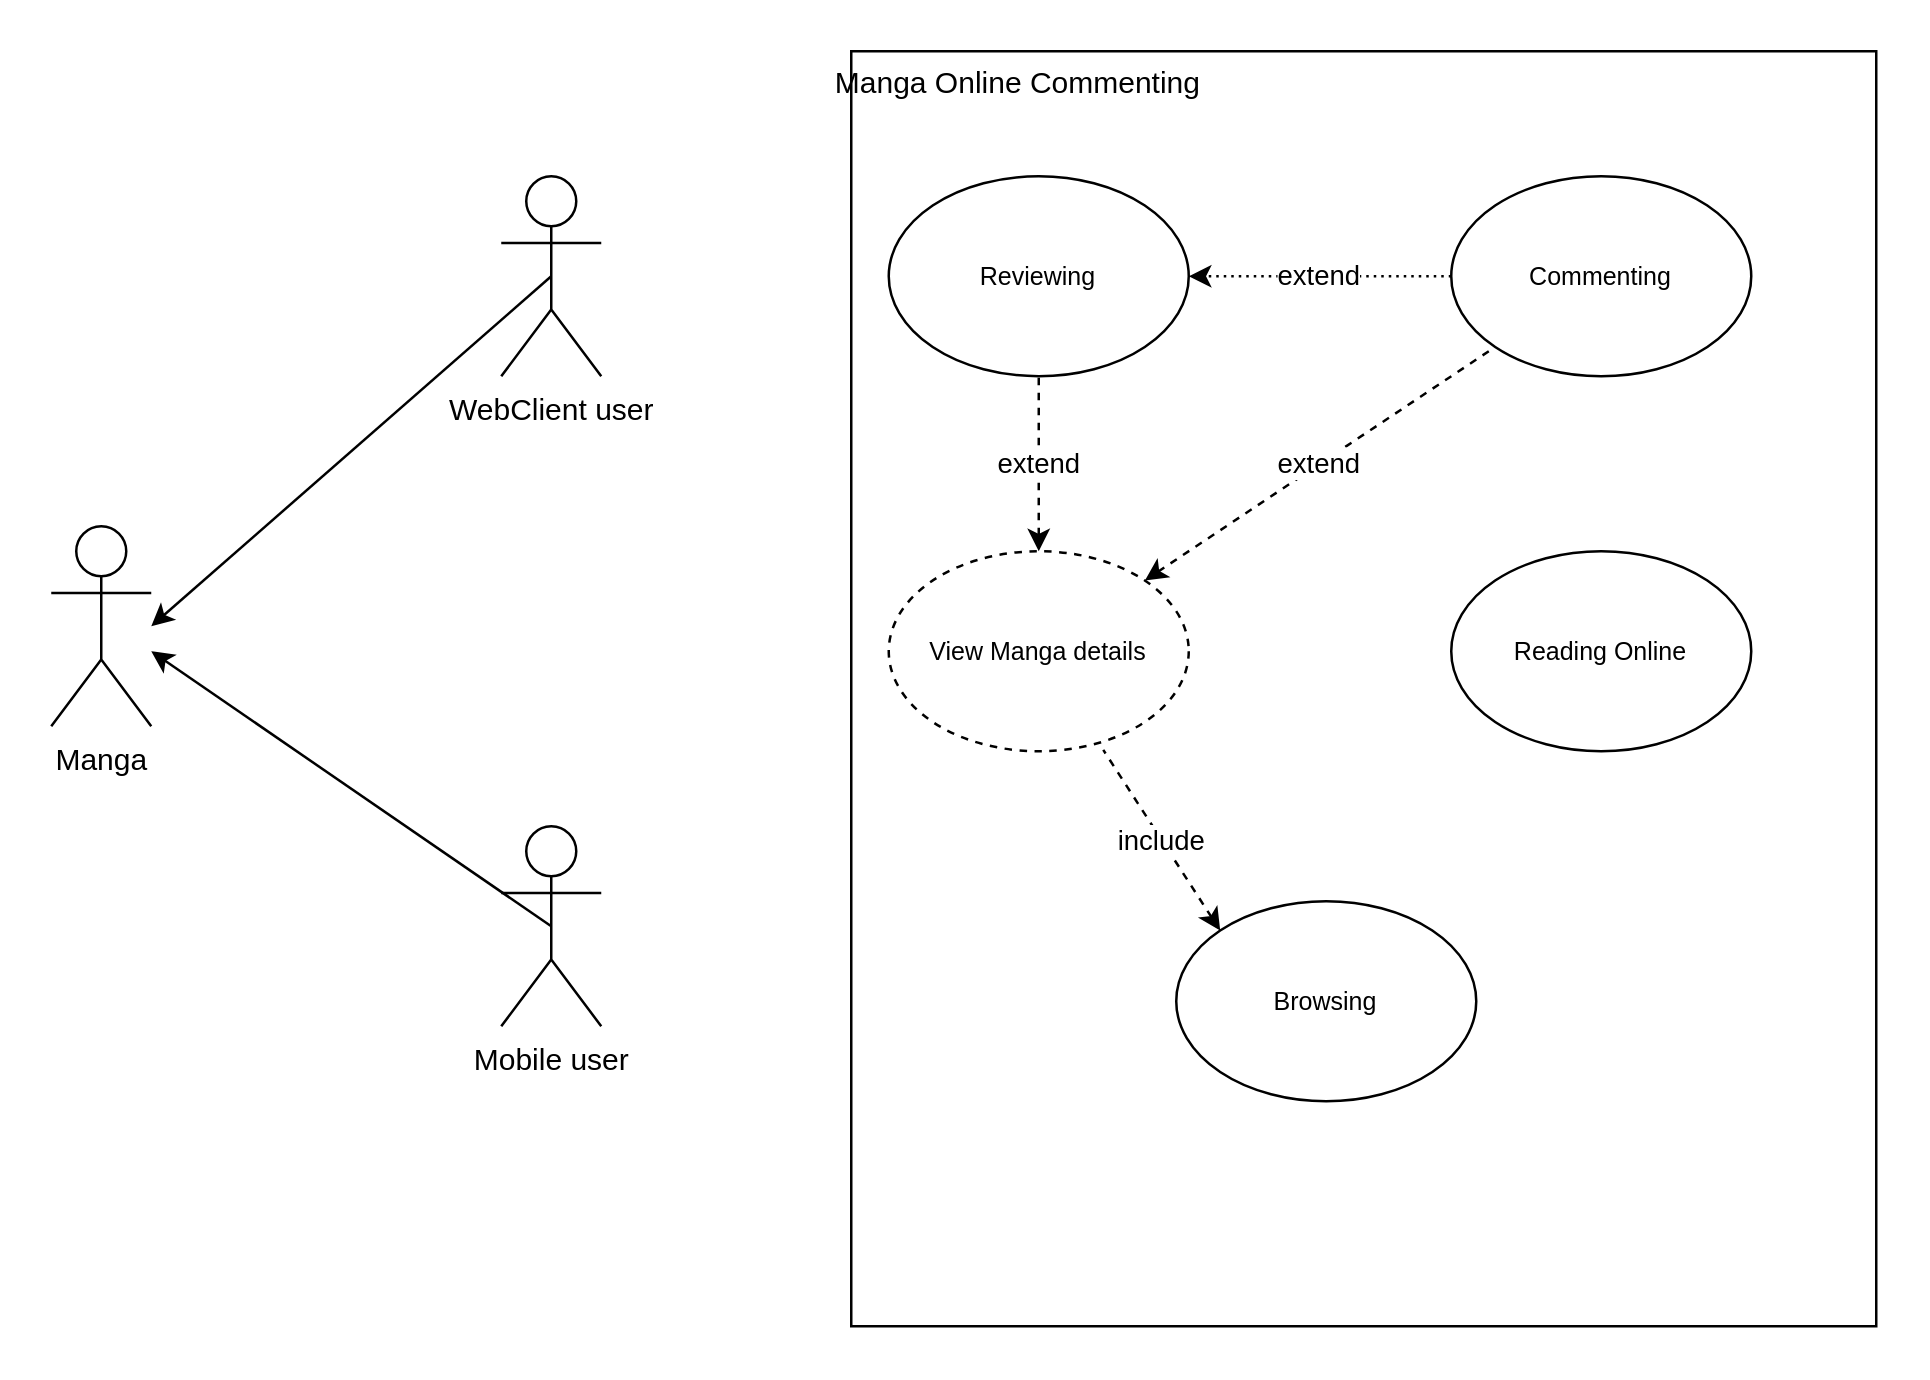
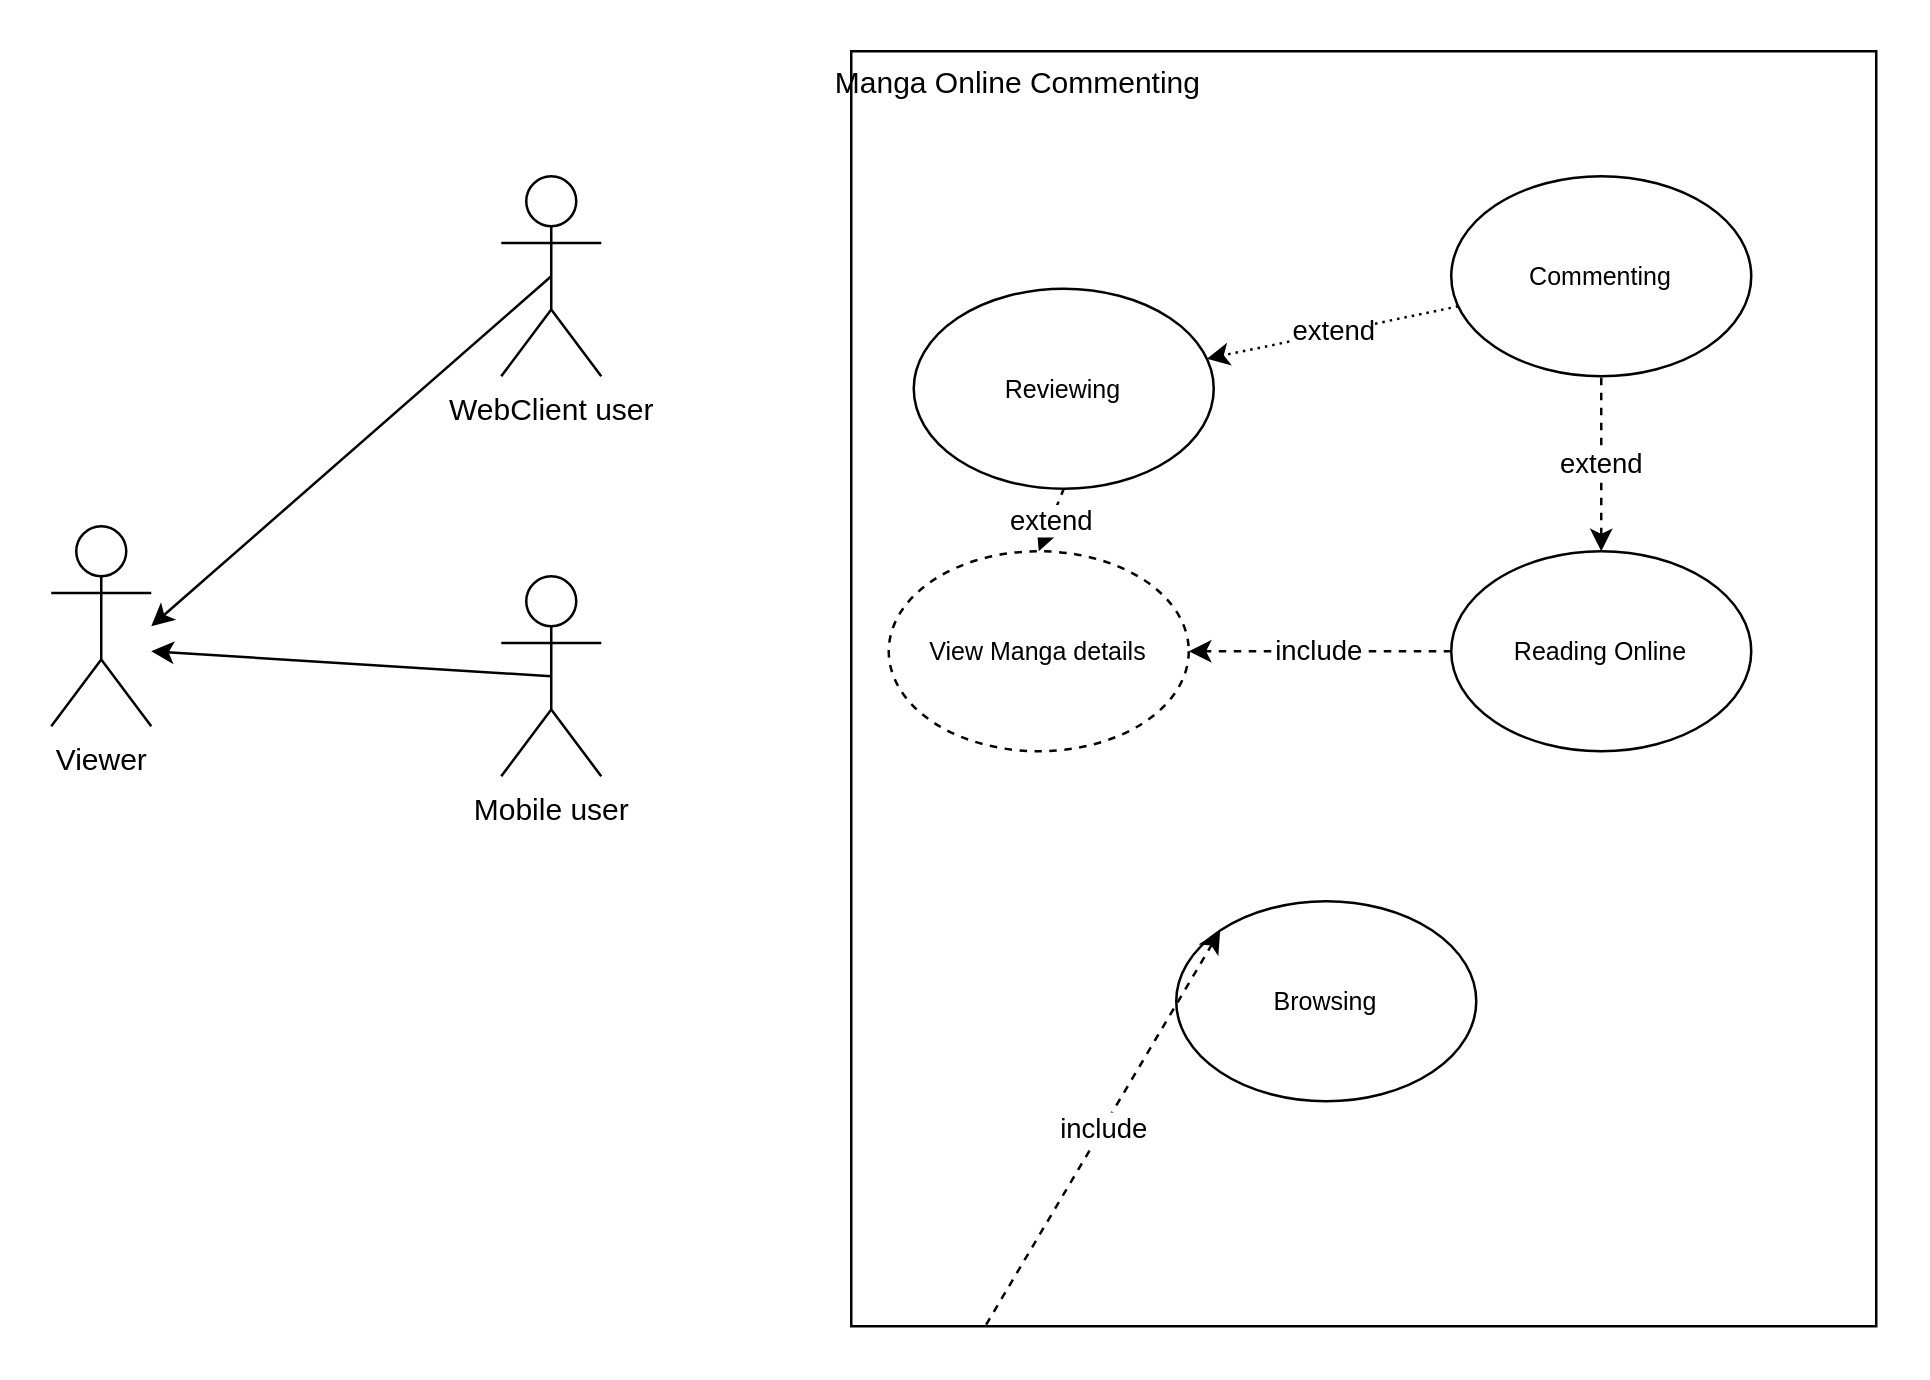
node "Reviewing": moved (1039, 276) -> (1064, 389)
edge "Commenting" -> "View Manga details": removed, label "extend"
edge "Commenting" -> "Reading Online": added, label "extend"
edge "Reading Online" -> "View Manga details": added, label "include"
node "Manga": label "Manga" -> "Viewer"
edge "View Manga details" -> "Browsing": now "Manga Online Commenting" -> "Browsing"
node "Mobile user": moved (551, 926) -> (551, 676)
